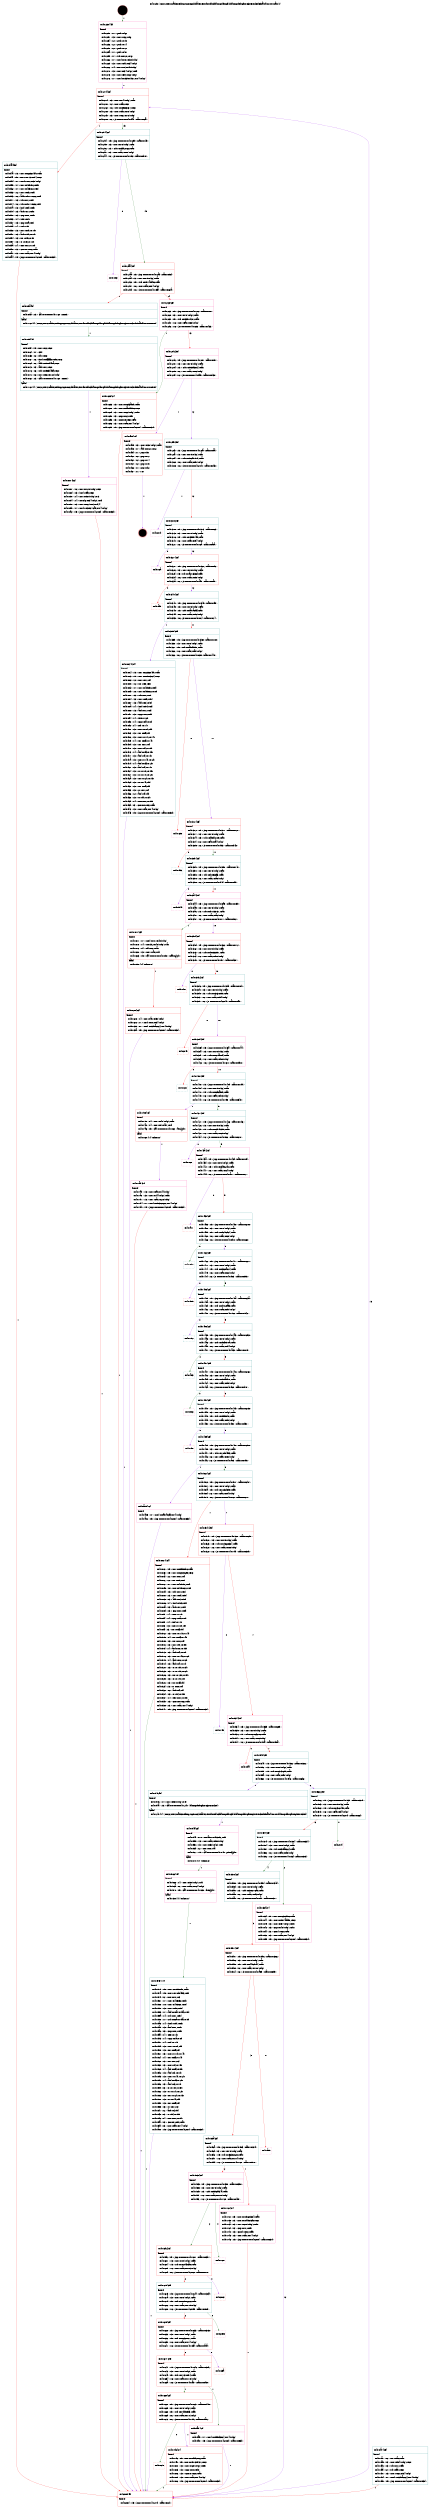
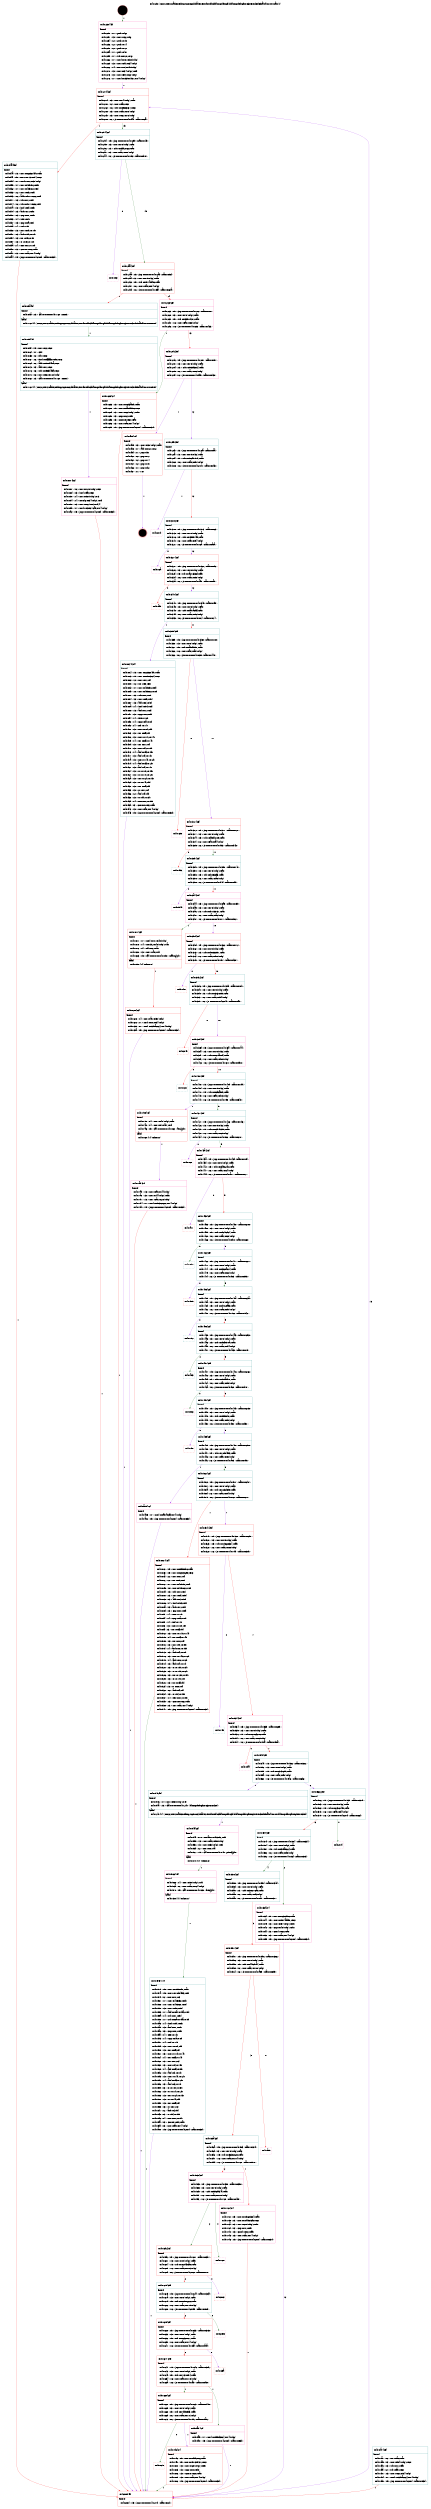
edge "0x40130e [25]" -> "0x401cea": label " 0" -> " 11"
